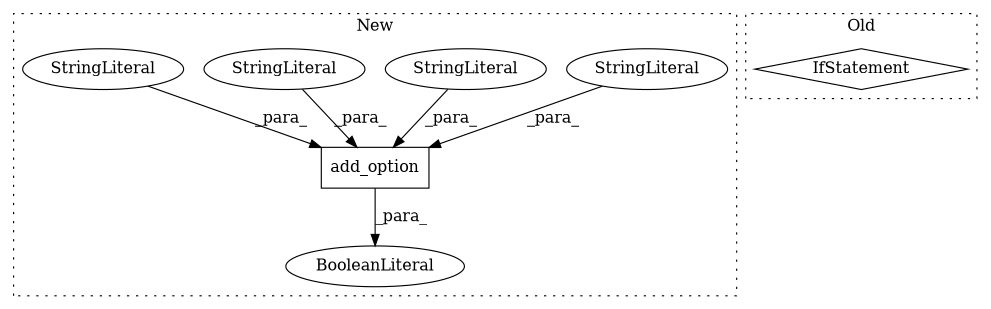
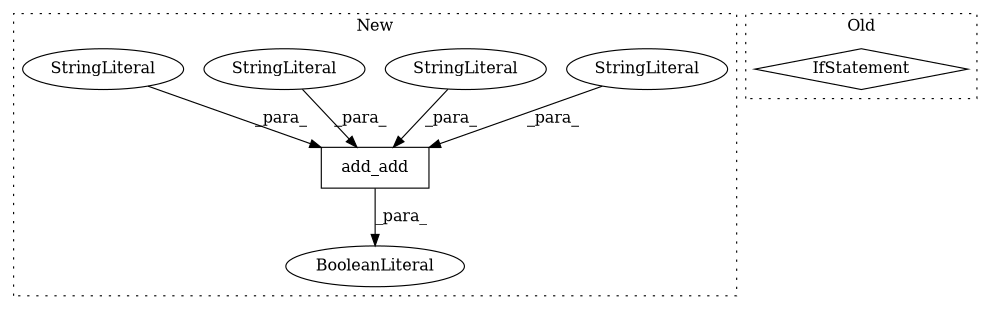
node "add_option": label "add_option" -> "add_add"
